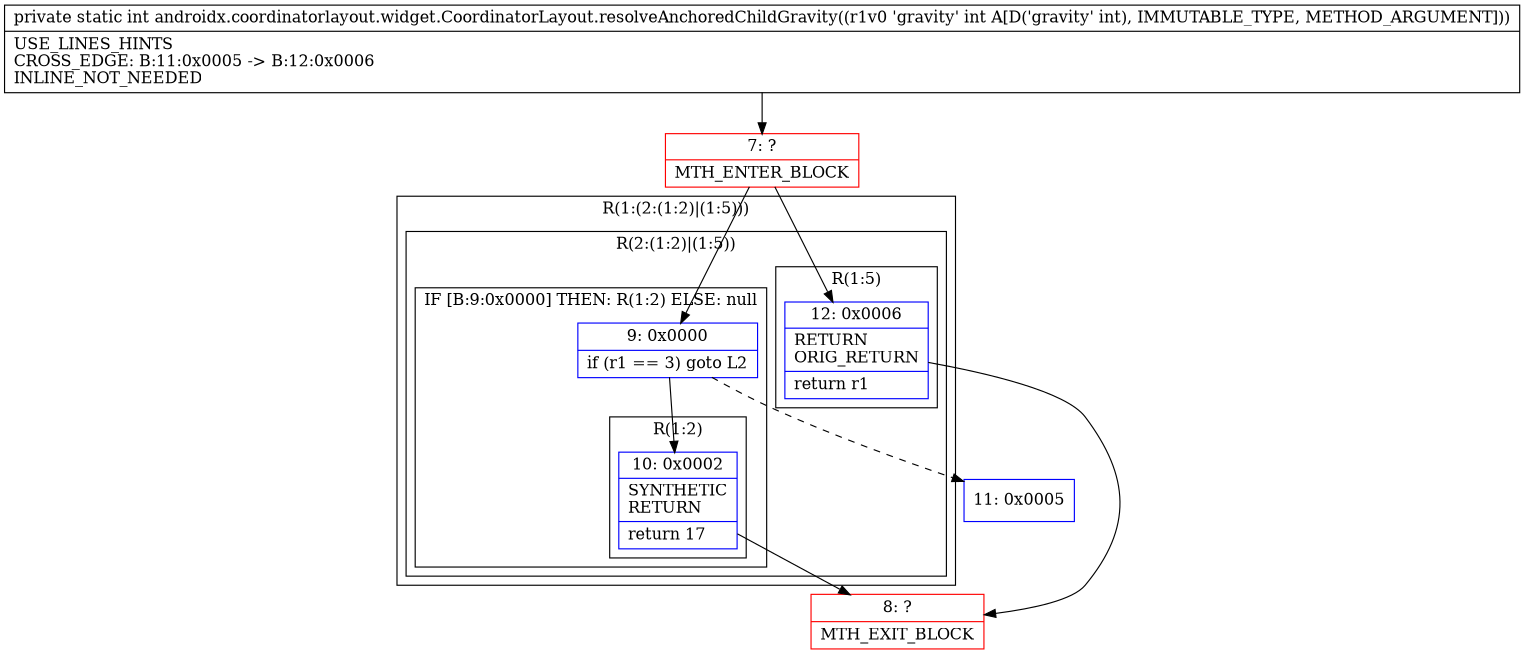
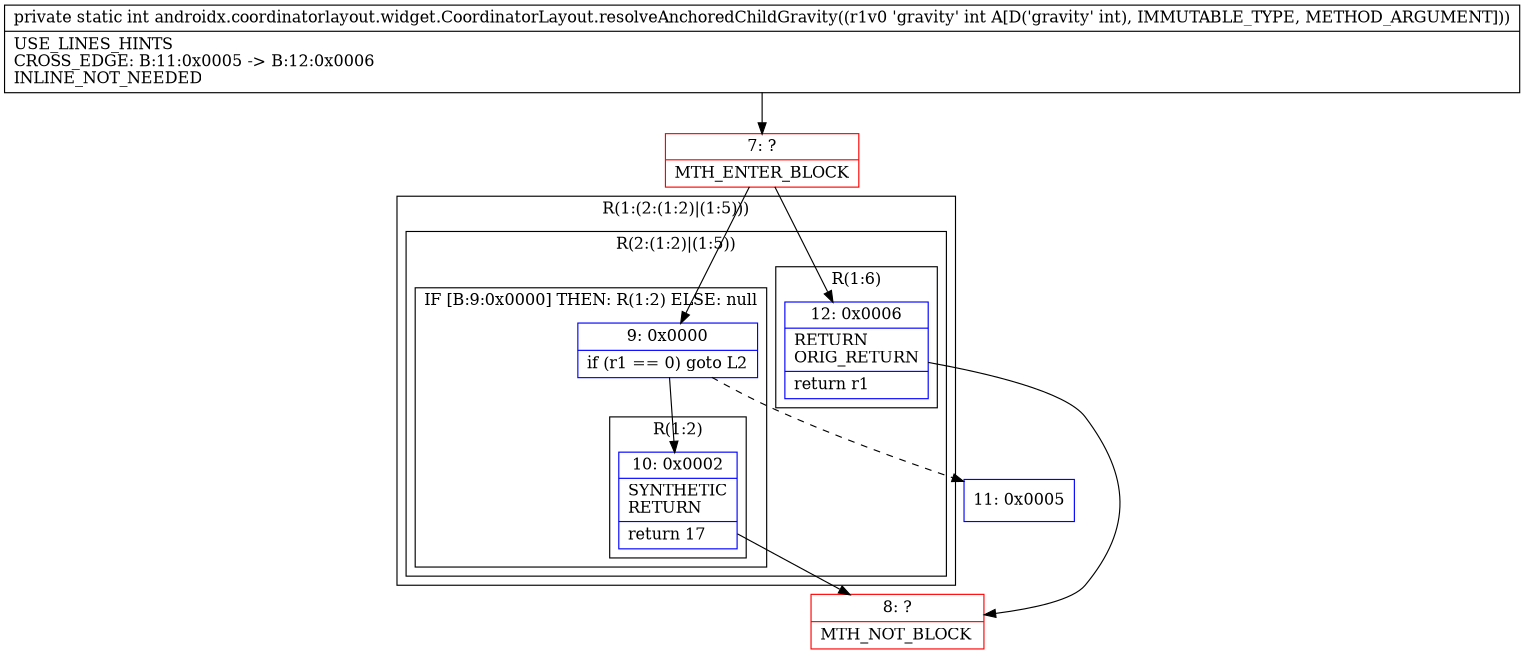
cluster "R(1:5)": label "R(1:5)" -> "R(1:6)"
node "9: 0x0000": text "if (r1 == 3) goto L2" -> "if (r1 == 0) goto L2"
node "8: ?": text "MTH_EXIT_BLOCK" -> "MTH_NOT_BLOCK"
